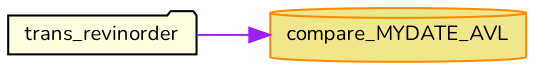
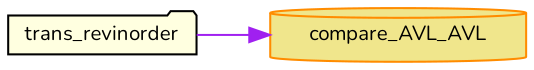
node "compare_MYDATE_AVL": label "compare_MYDATE_AVL" -> "compare_AVL_AVL"
